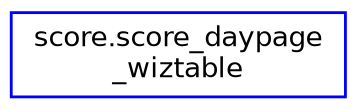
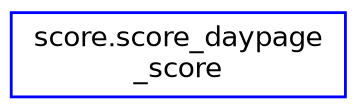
node "score.score_daypage _wiztable": label "score.score_daypage _wiztable" -> "score.score_daypage _score"
